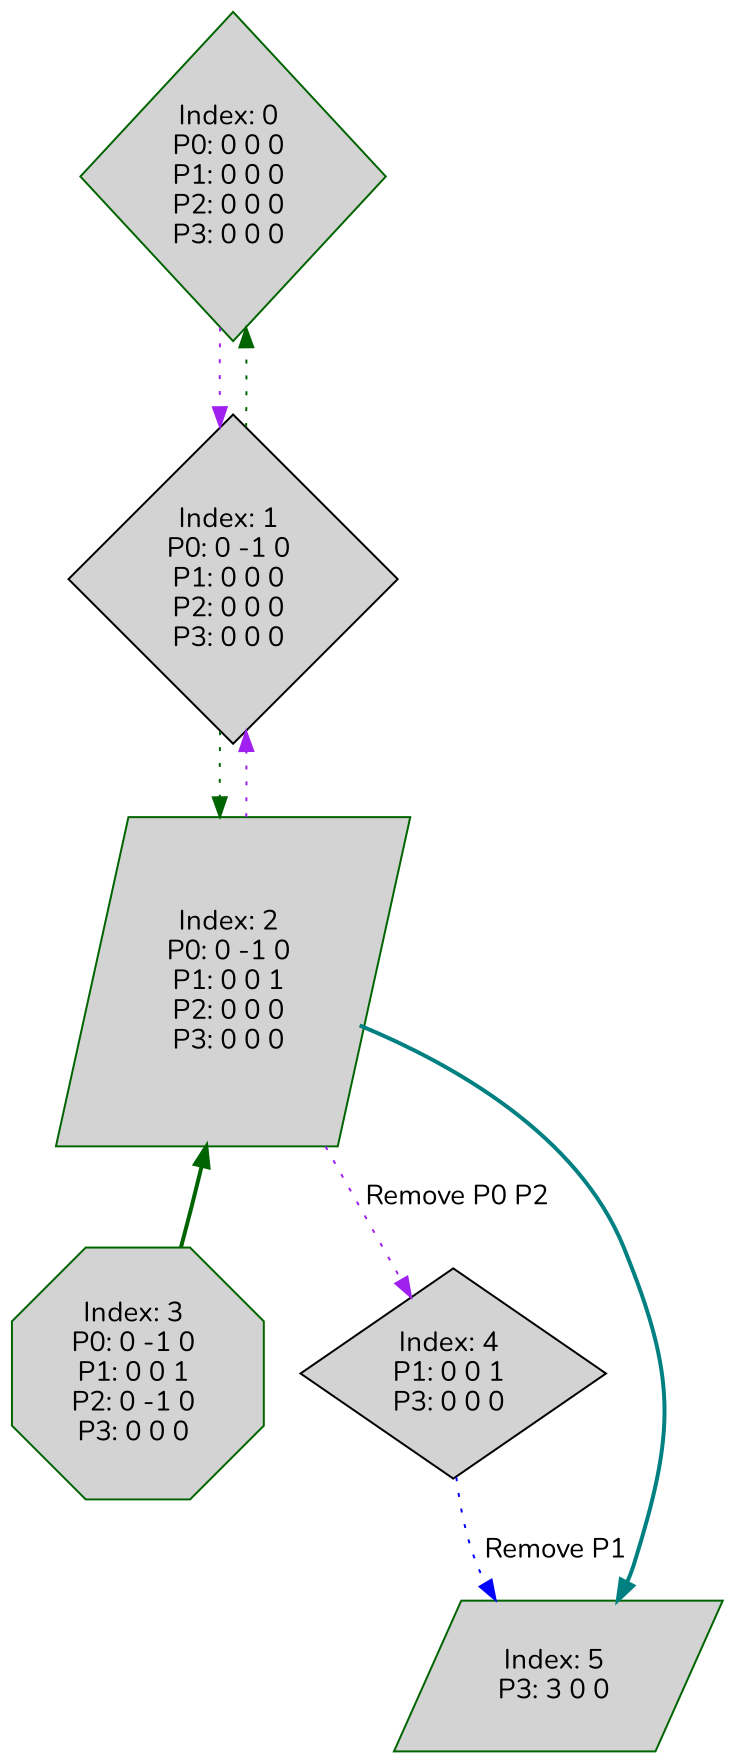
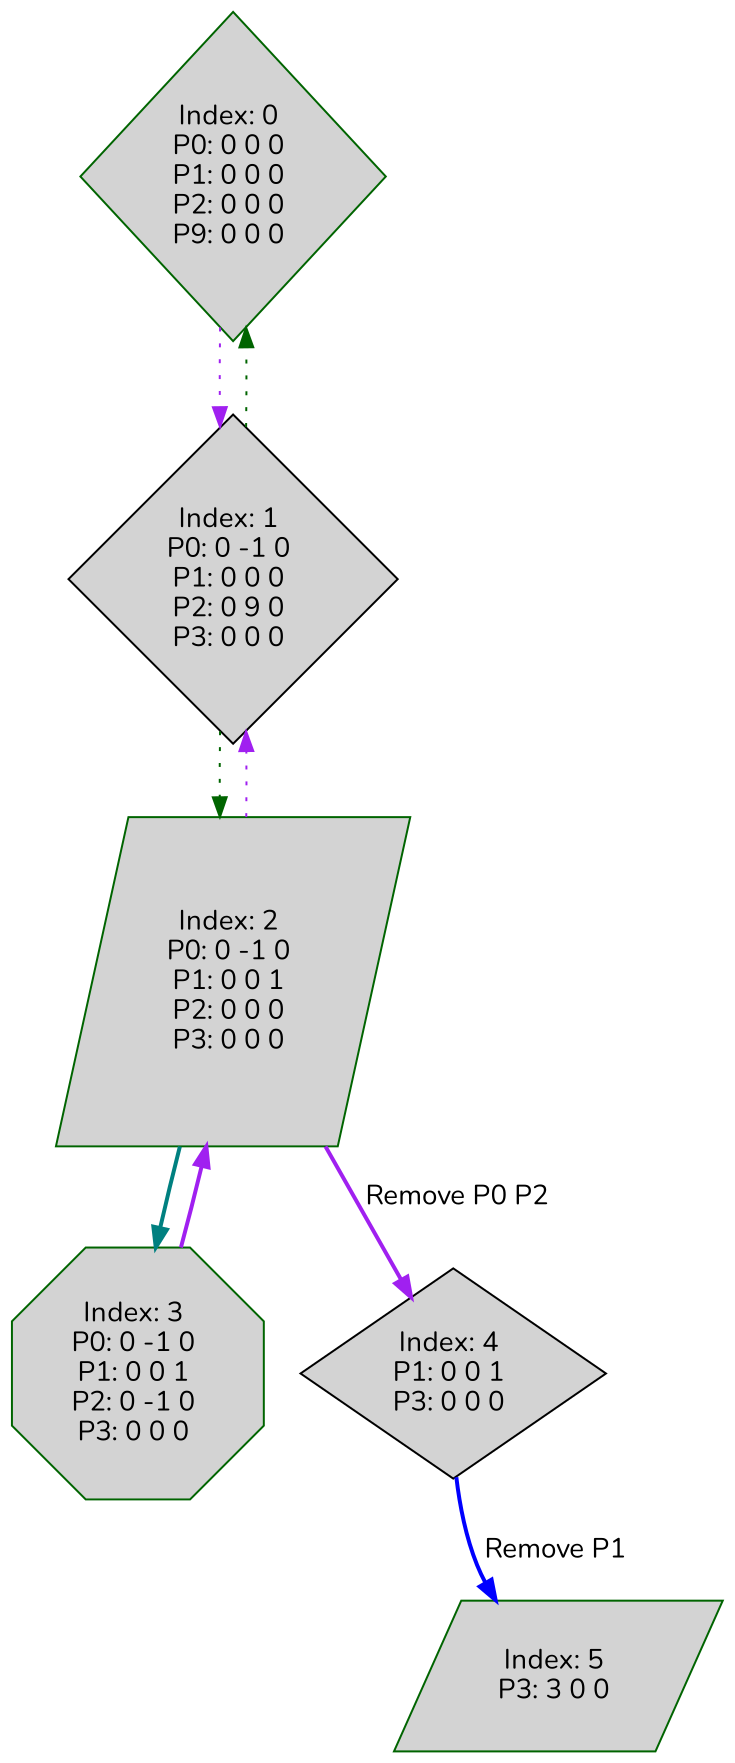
node "Index: 0 P0: 0 0 0 P1: 0 0 0 P2: 0 0 0 P3: 0 0 0": label "Index: 0 P0: 0 0 0 P1: 0 0 0 P2: 0 0 0 P3: 0 0 0" -> "Index: 0 P0: 0 0 0 P1: 0 0 0 P2: 0 0 0 P9: 0 0 0"
node "Index: 1 P0: 0 -1 0 P1: 0 0 0 P2: 0 0 0 P3: 0 0 0": label "Index: 1 P0: 0 -1 0 P1: 0 0 0 P2: 0 0 0 P3: 0 0 0" -> "Index: 1 P0: 0 -1 0 P1: 0 0 0 P2: 0 9 0 P3: 0 0 0"
edge "Index: 3 P0: 0 -1 0 P1: 0 0 1 P2: 0 -1 0 P3: 0 0 0" -> "Index: 2 P0: 0 -1 0 P1: 0 0 1 P2: 0 0 0 P3: 0 0 0": color darkgreen -> purple
edge "Index: 2 P0: 0 -1 0 P1: 0 0 1 P2: 0 0 0 P3: 0 0 0" -> "Index: 4 P1: 0 0 1 P3: 0 0 0": style dotted -> bold
edge "Index: 2 P0: 0 -1 0 P1: 0 0 1 P2: 0 0 0 P3: 0 0 0" -> "Index: 5 P3: 3 0 0": now "Index: 2 P0: 0 -1 0 P1: 0 0 1 P2: 0 0 0 P3: 0 0 0" -> "Index: 3 P0: 0 -1 0 P1: 0 0 1 P2: 0 -1 0 P3: 0 0 0"
edge "Index: 4 P1: 0 0 1 P3: 0 0 0" -> "Index: 5 P3: 3 0 0": style dotted -> bold
